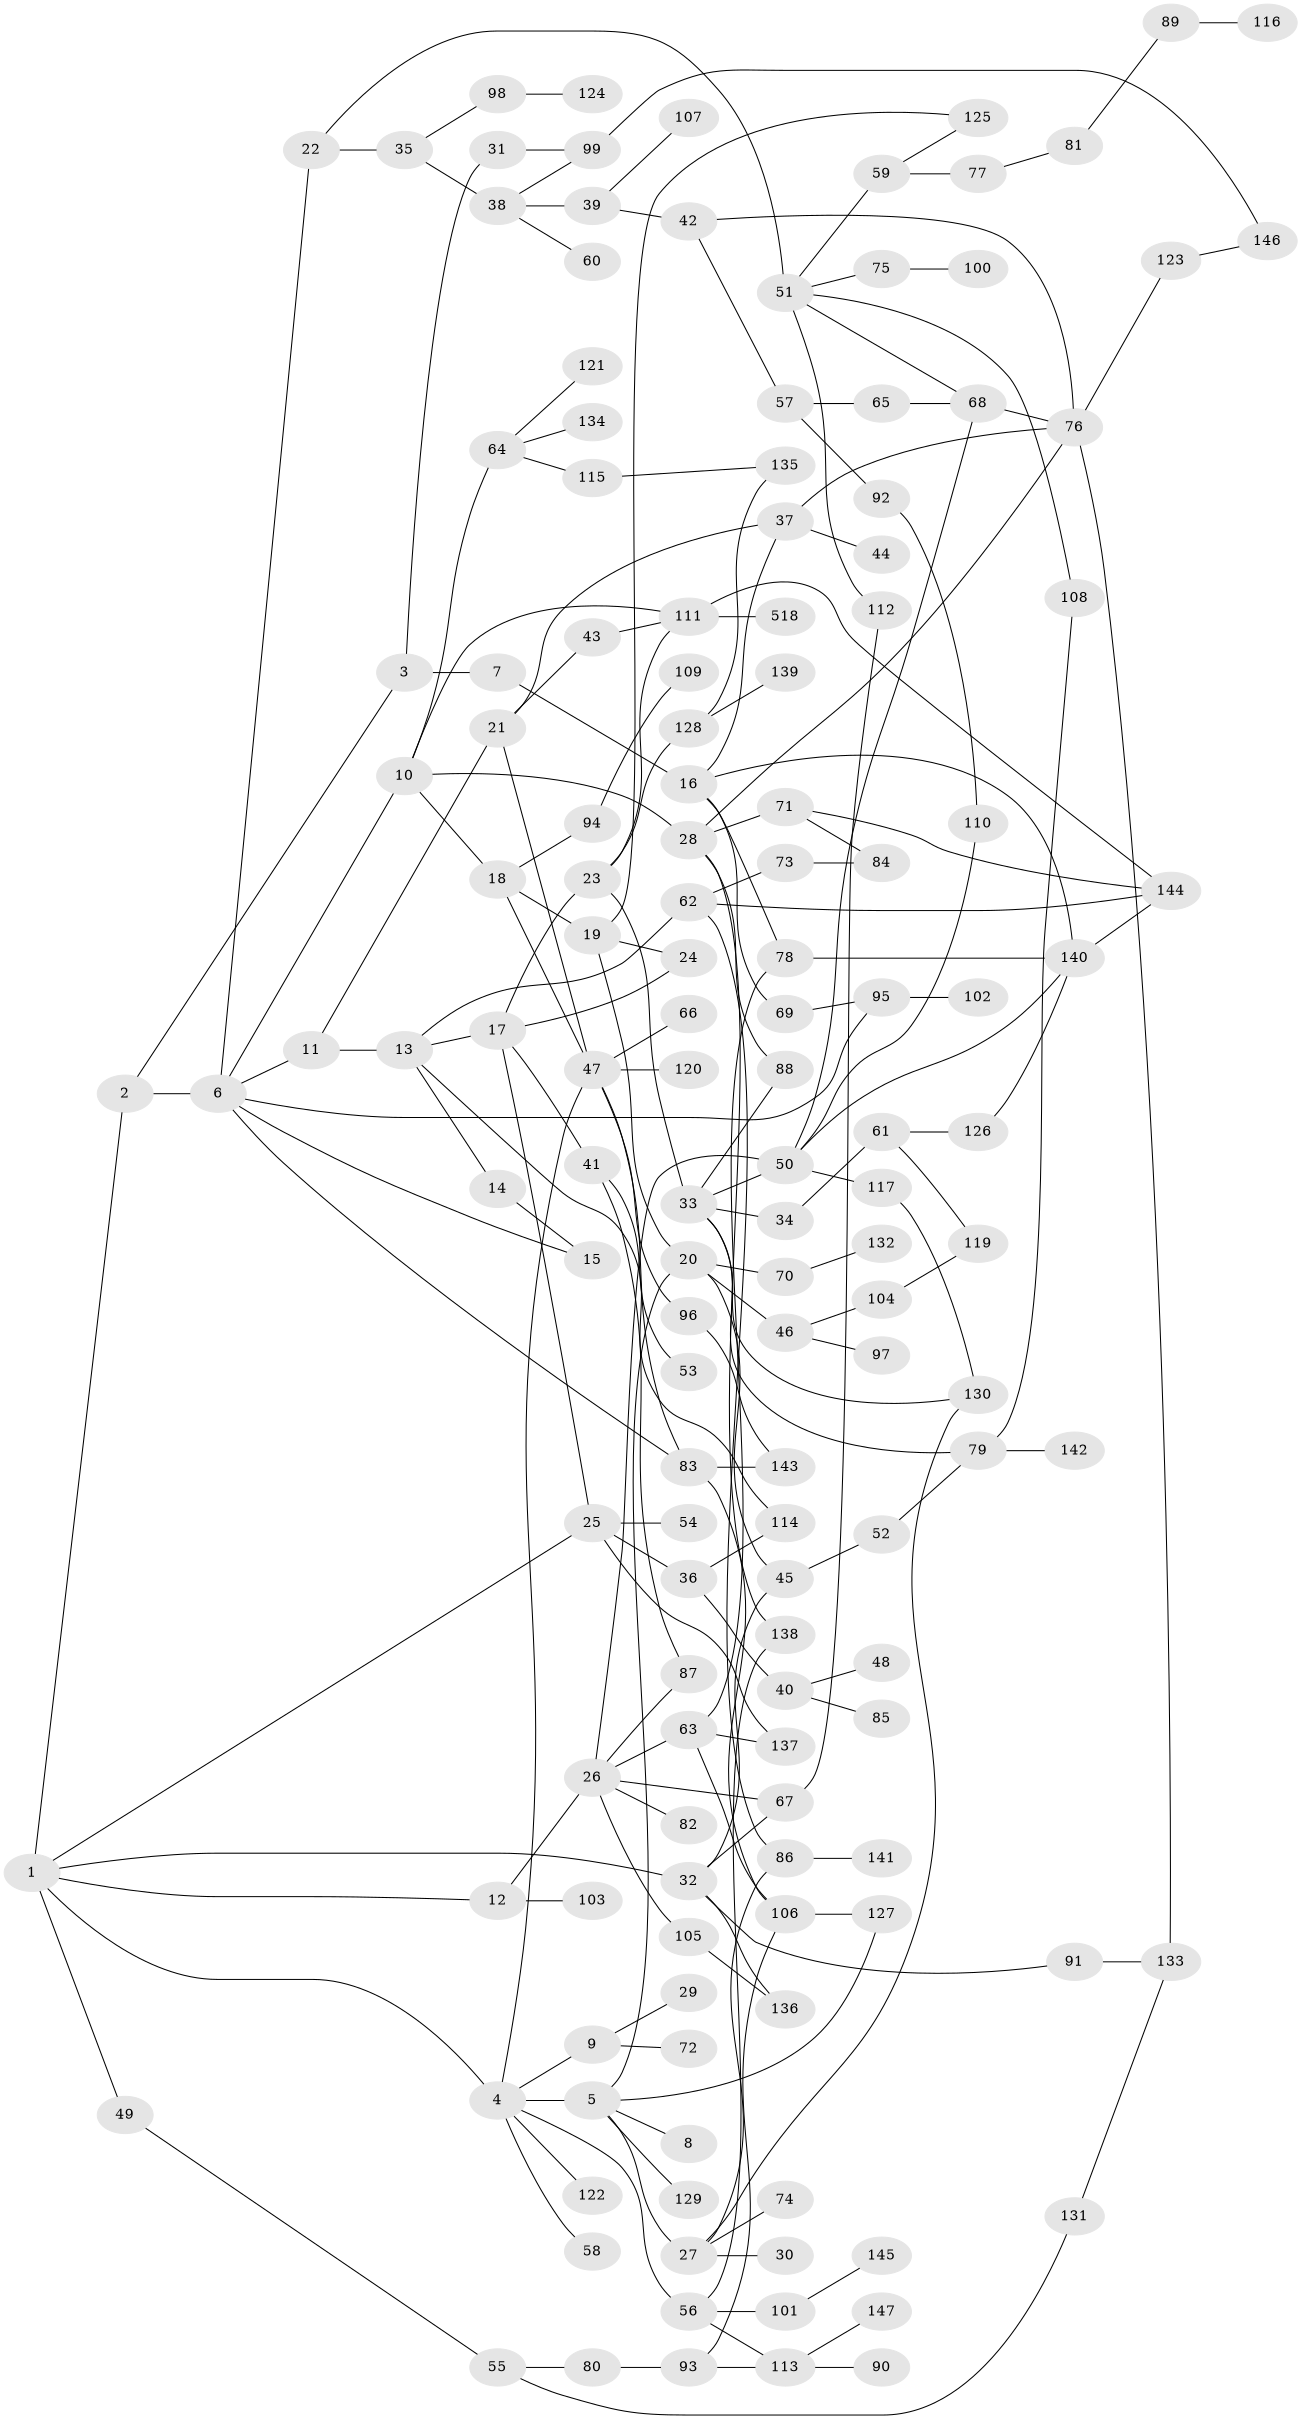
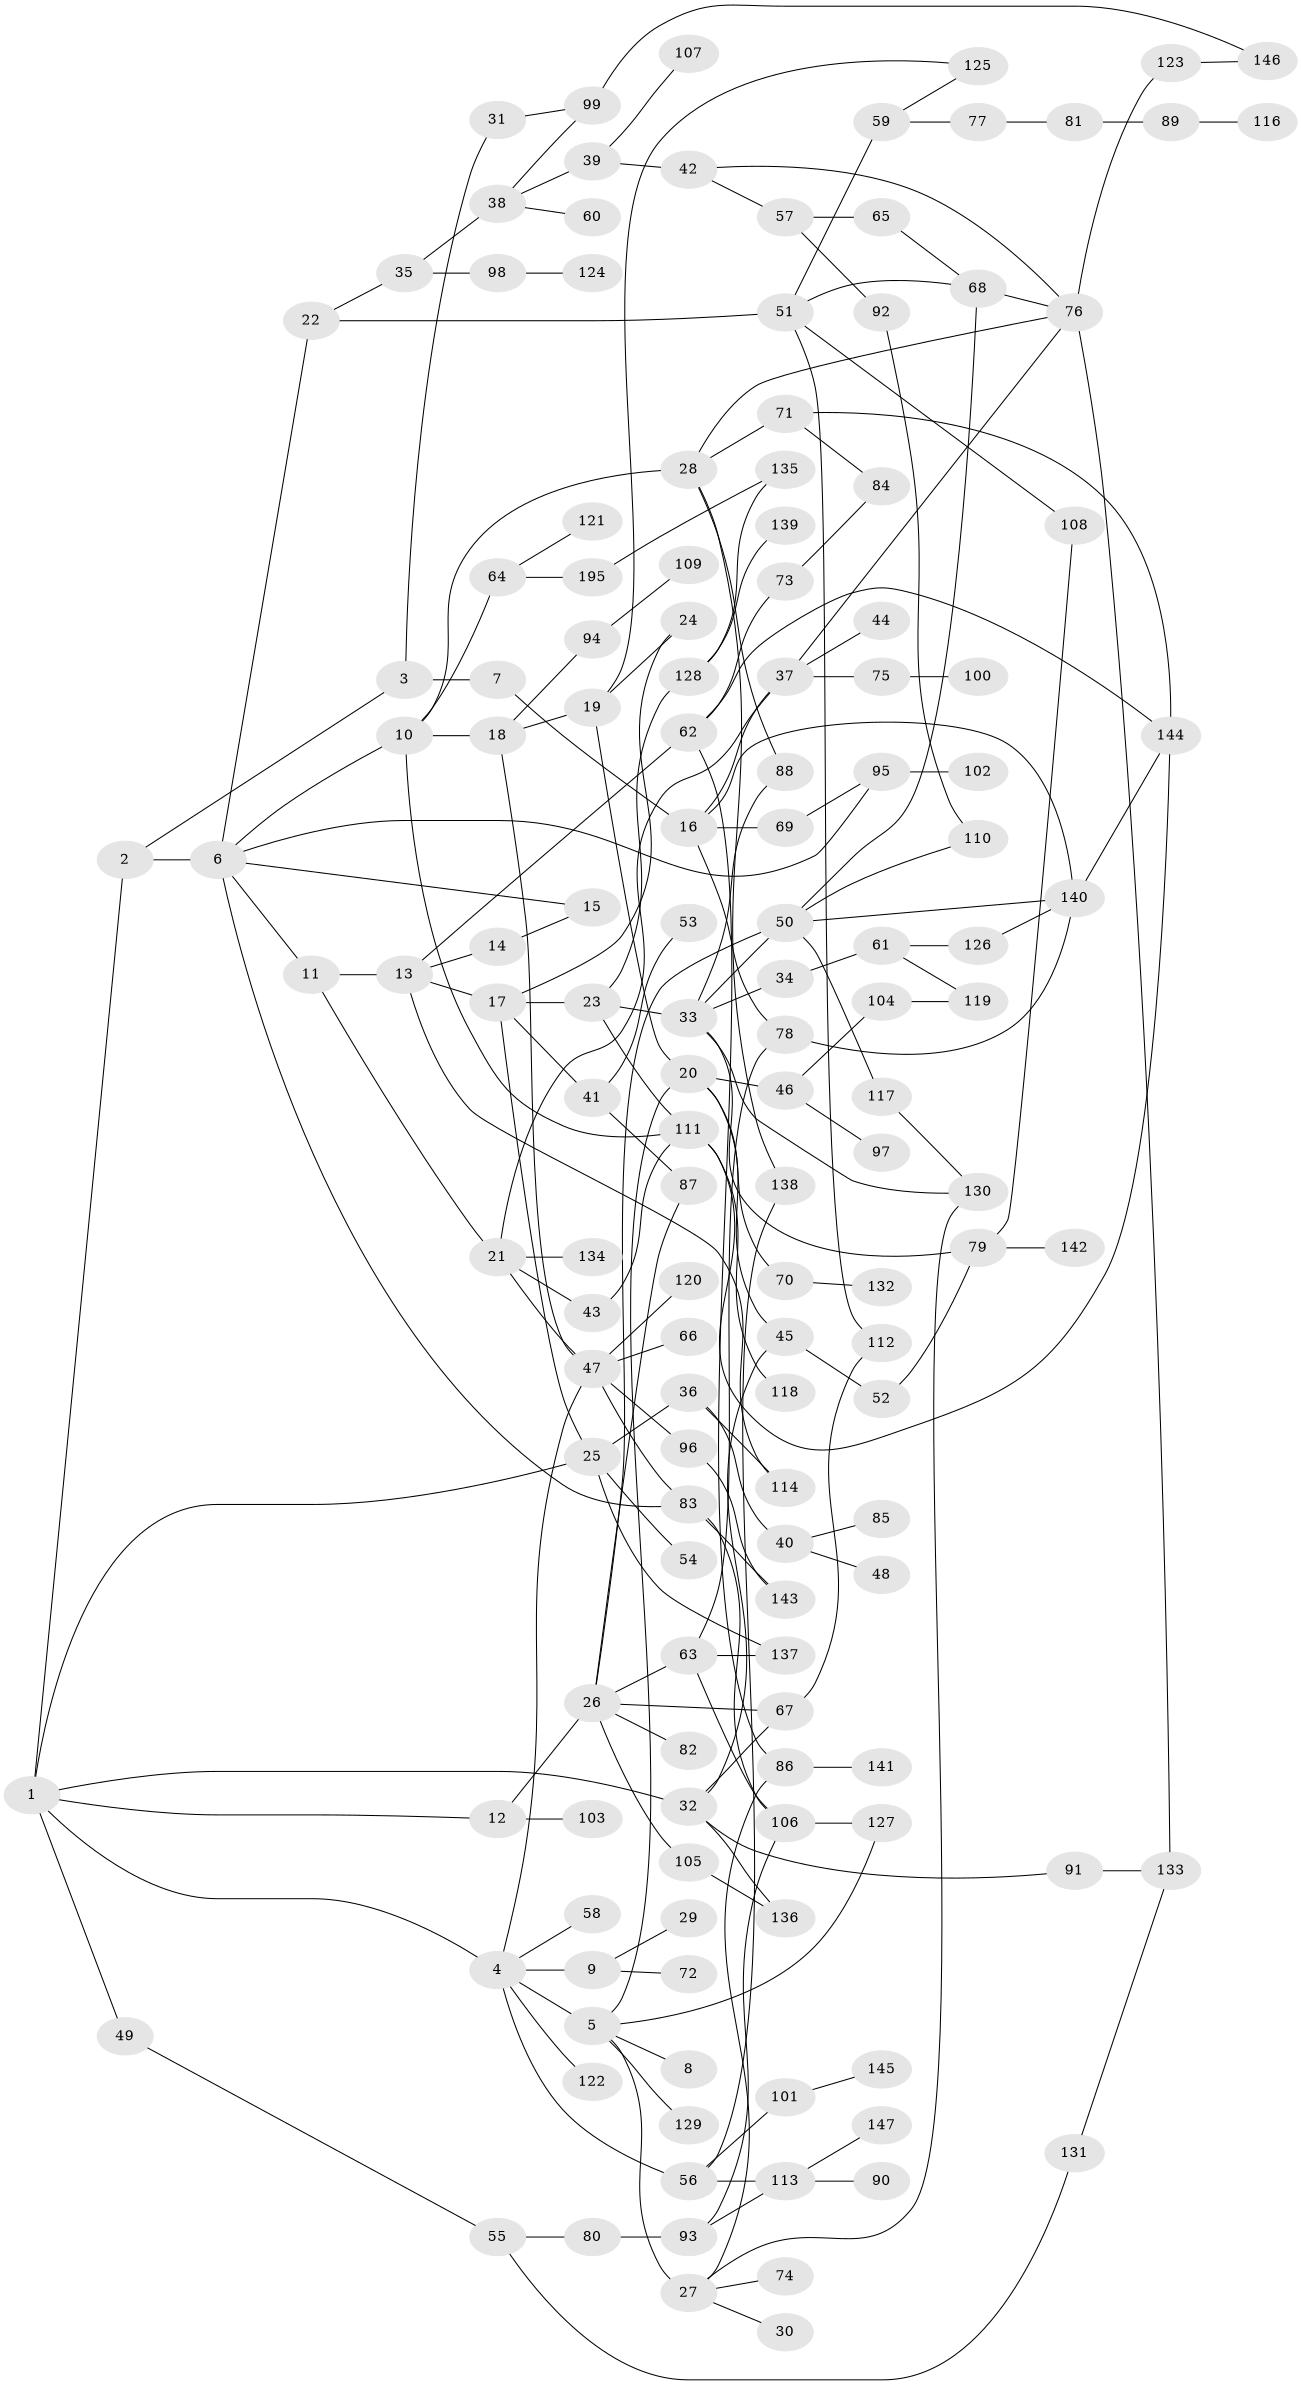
edge "75" -- "51": now "75" -- "37"
edge "134" -- "64": now "134" -- "21"
node "115": label "115" -> "195"
node "518": label "518" -> "118"
